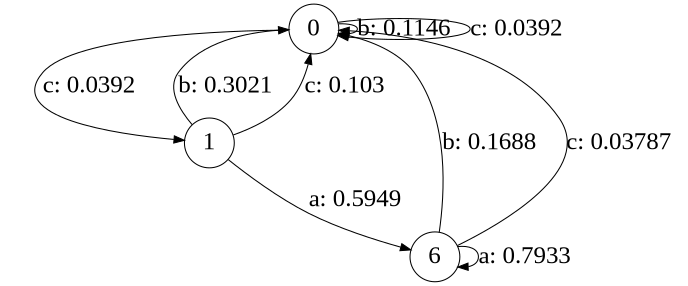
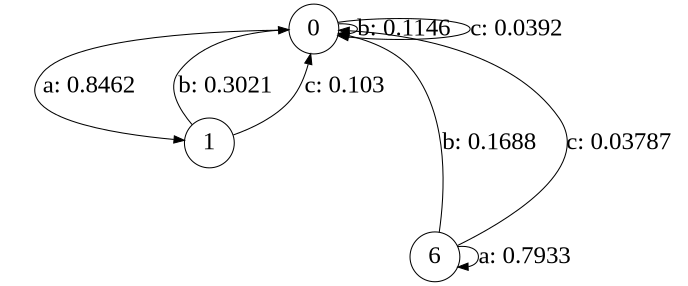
edge "0" -> "1": label "c: 0.0392   " -> "a: 0.8462   "
edge "1" -> "6": removed, label "a: 0.5949"
